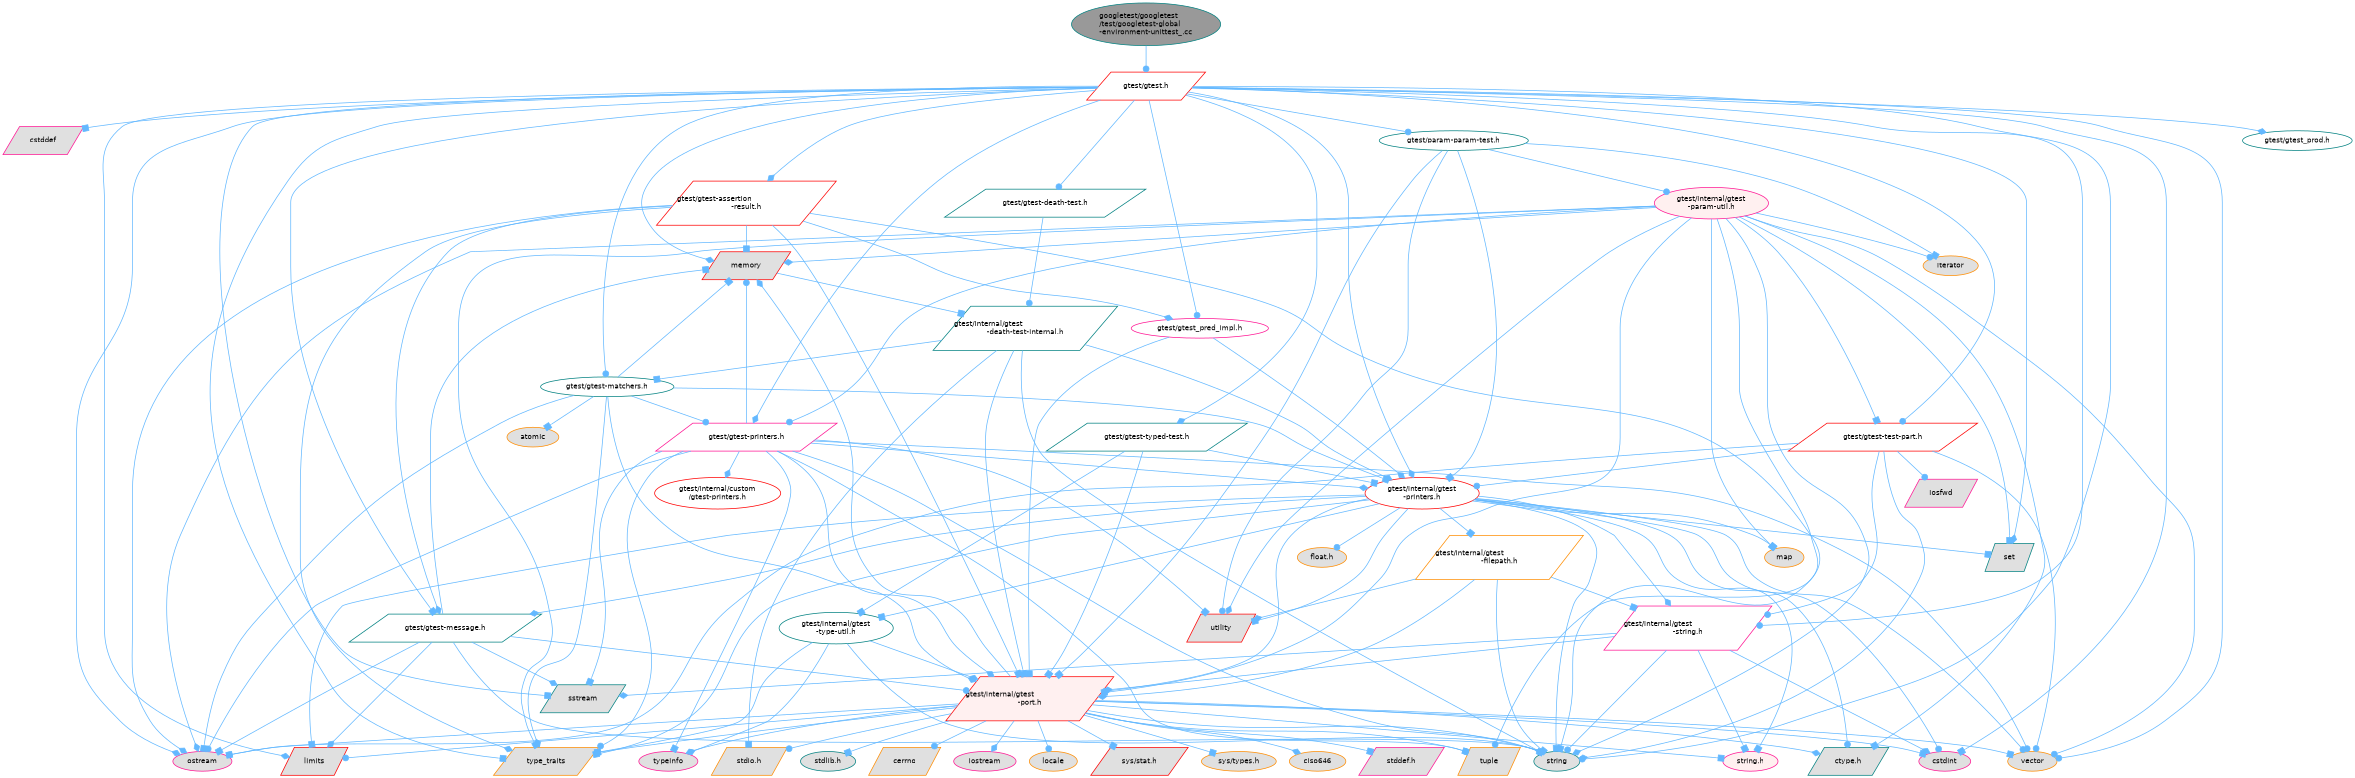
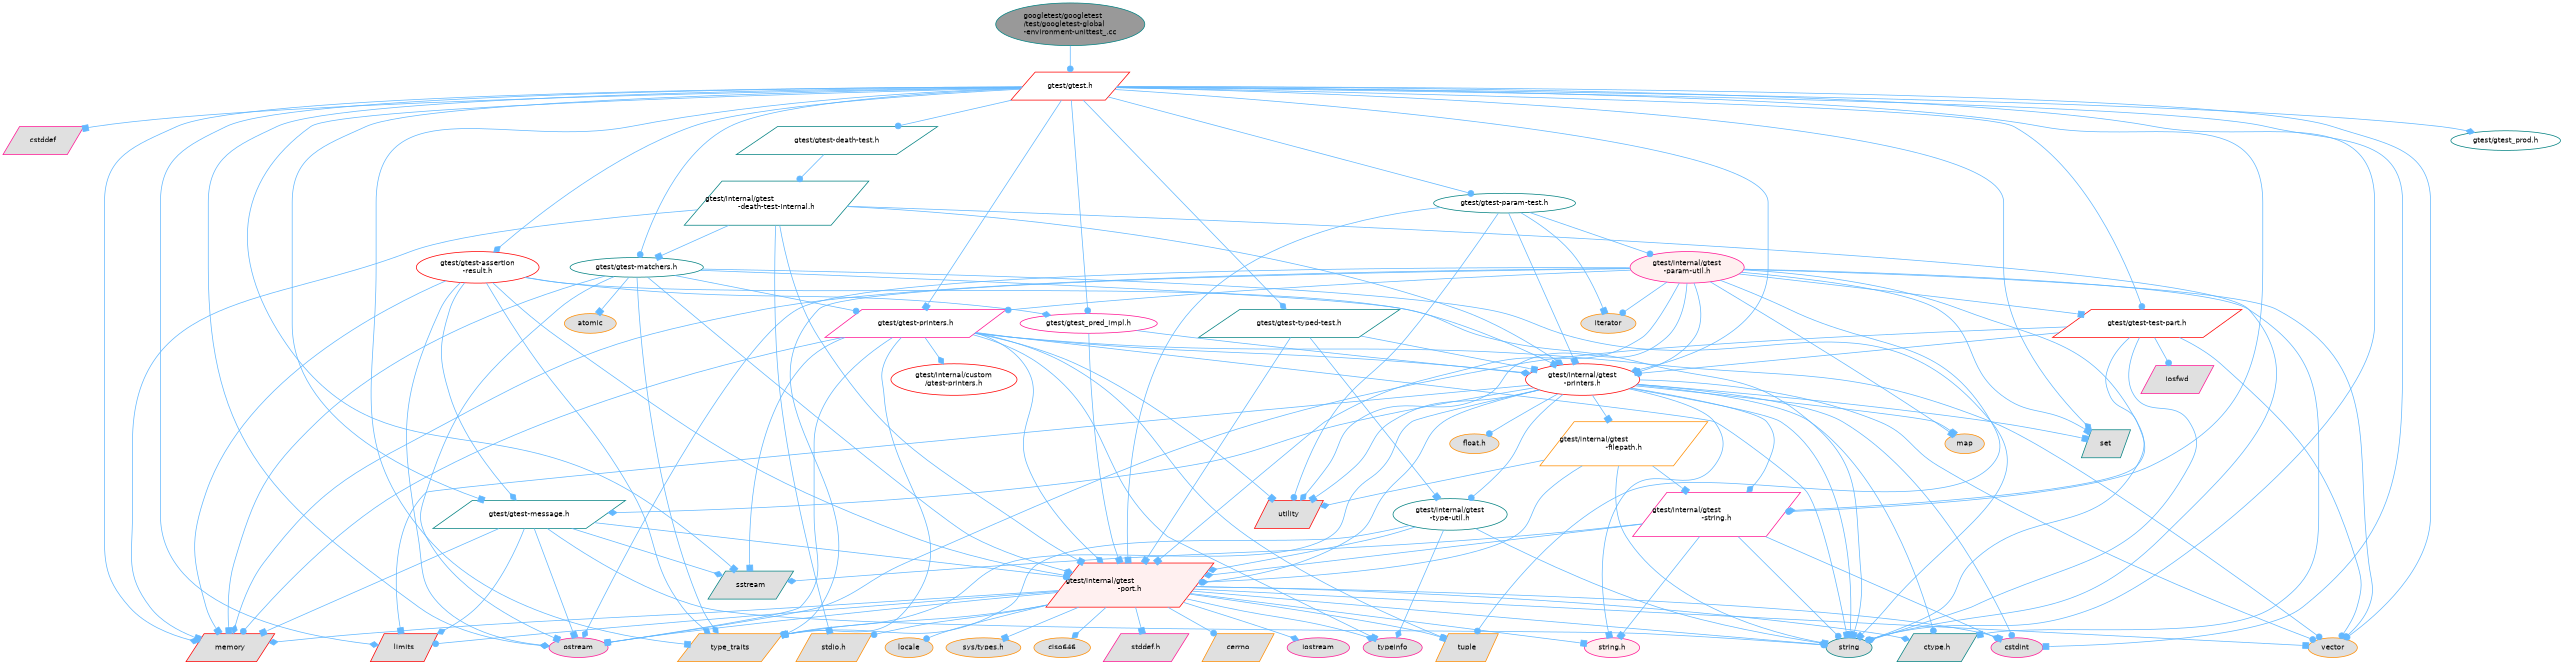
node "gtest/param-param-test.h": label "gtest/param-param-test.h" -> "gtest/gtest-param-test.h"
node "gtest/gtest-assertion -result.h": shape parallelogram -> ellipse
edge "gtest/gtest.h" -> "gtest/gtest-printers.h": arrowhead diamond -> box
edge "memory" -> "gtest/internal/gtest -death-test-internal.h": reversed
edge "gtest/gtest-matchers.h" -> "string": added
edge "gtest/internal/gtest -param-util.h" -> "gtest/internal/gtest -printers.h": added
edge "gtest/internal/gtest -printers.h" -> "gtest/internal/gtest -type-util.h": arrowhead box -> dot
edge "gtest/gtest-test-part.h" -> "gtest/internal/gtest -string.h": arrowhead dot -> diamond
node "stdlib.h": removed
node "sys/stat.h": removed
